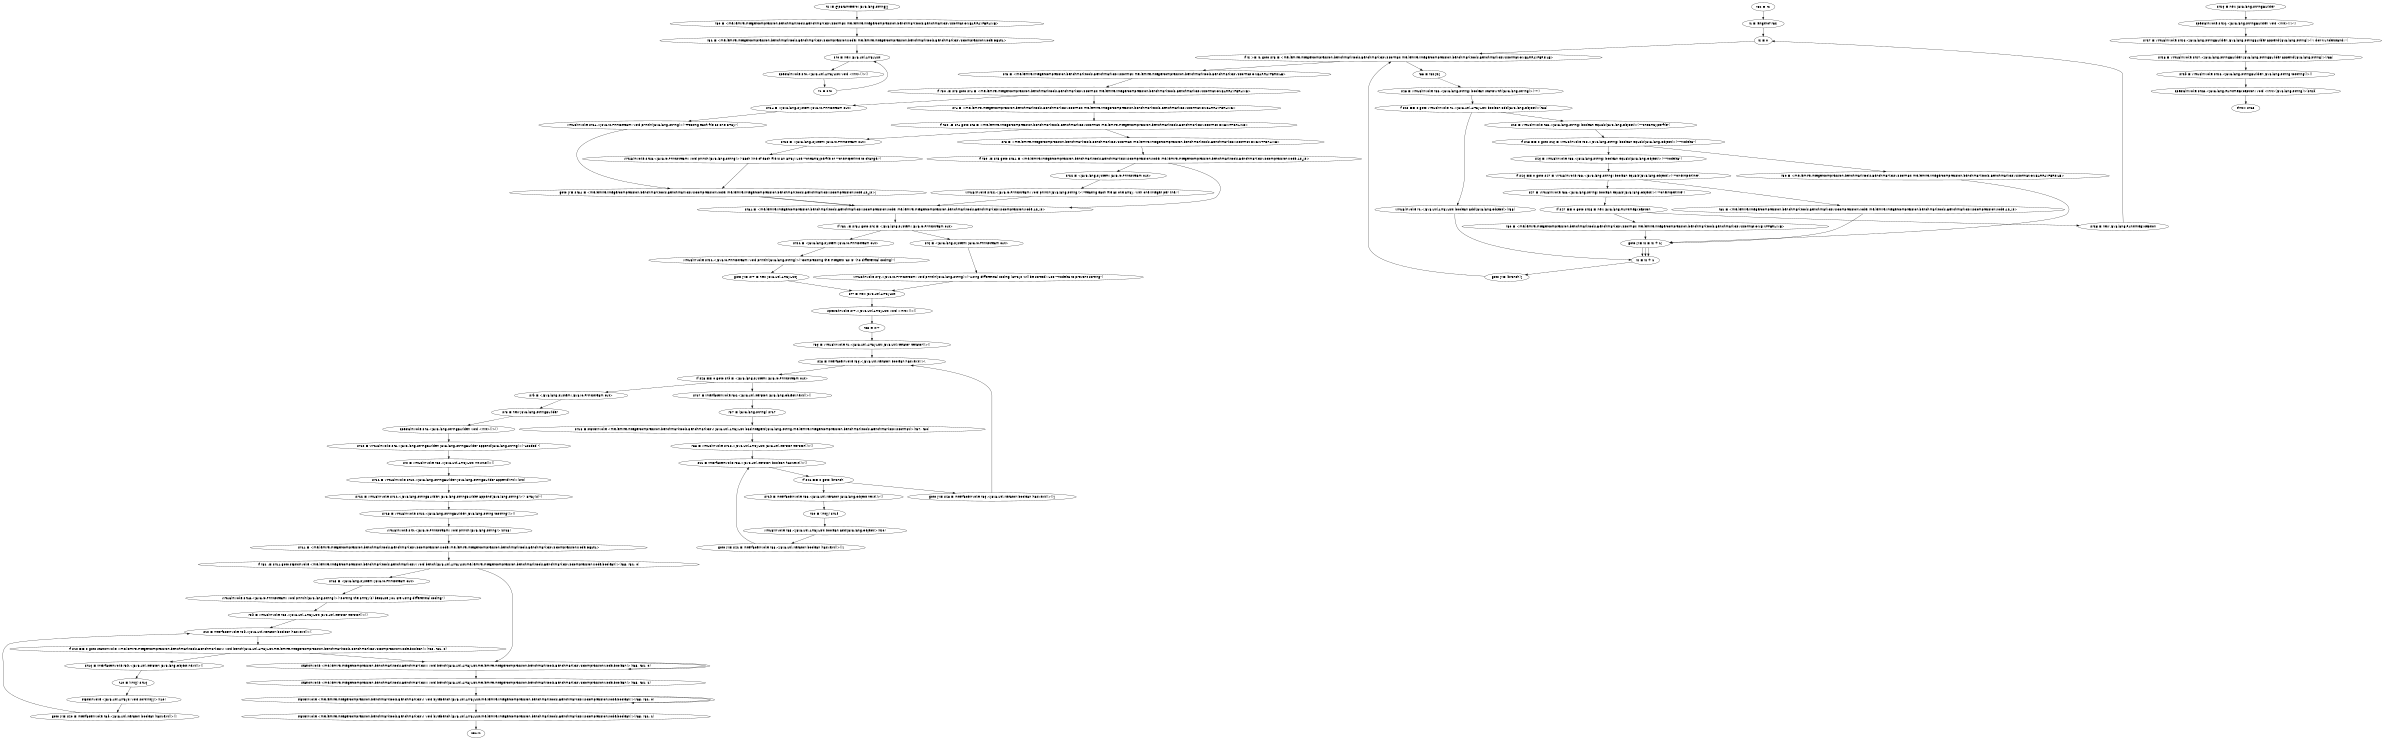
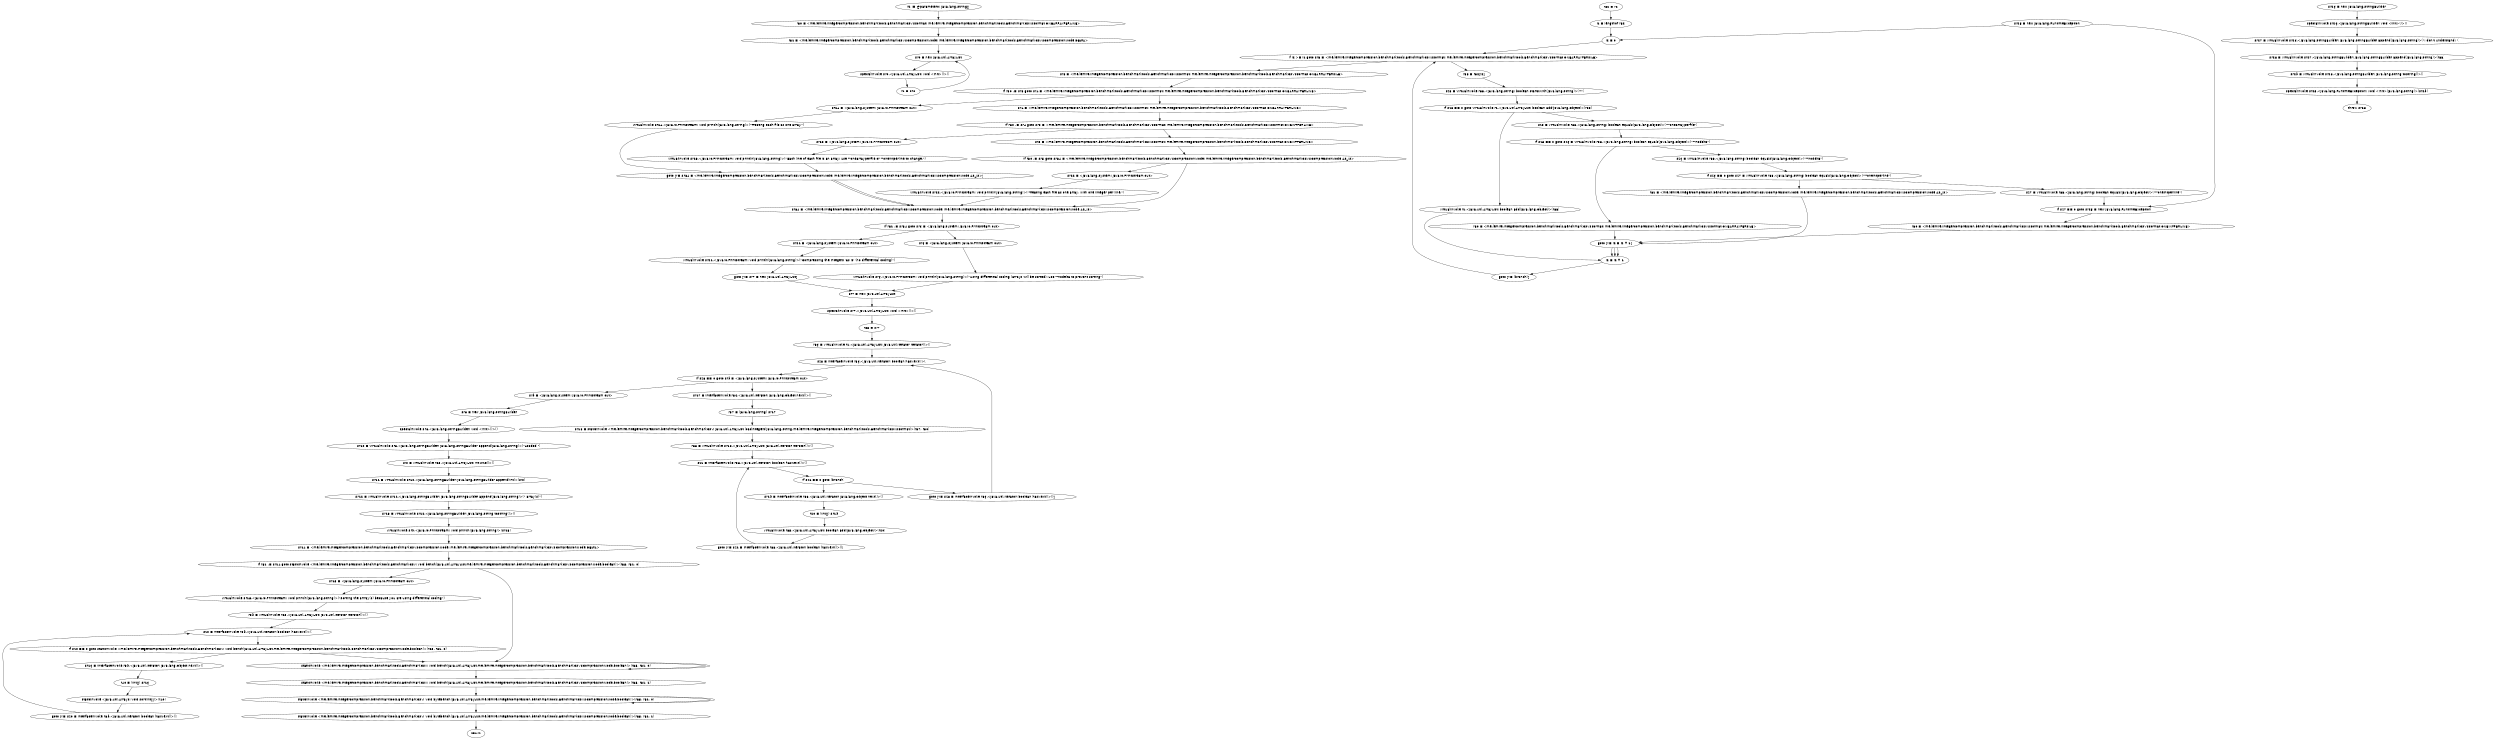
edge "if $z7 == 0 goto $r25 = new java.lang.RuntimeException" -> "$r25 = new java.lang.RuntimeException": reversed
